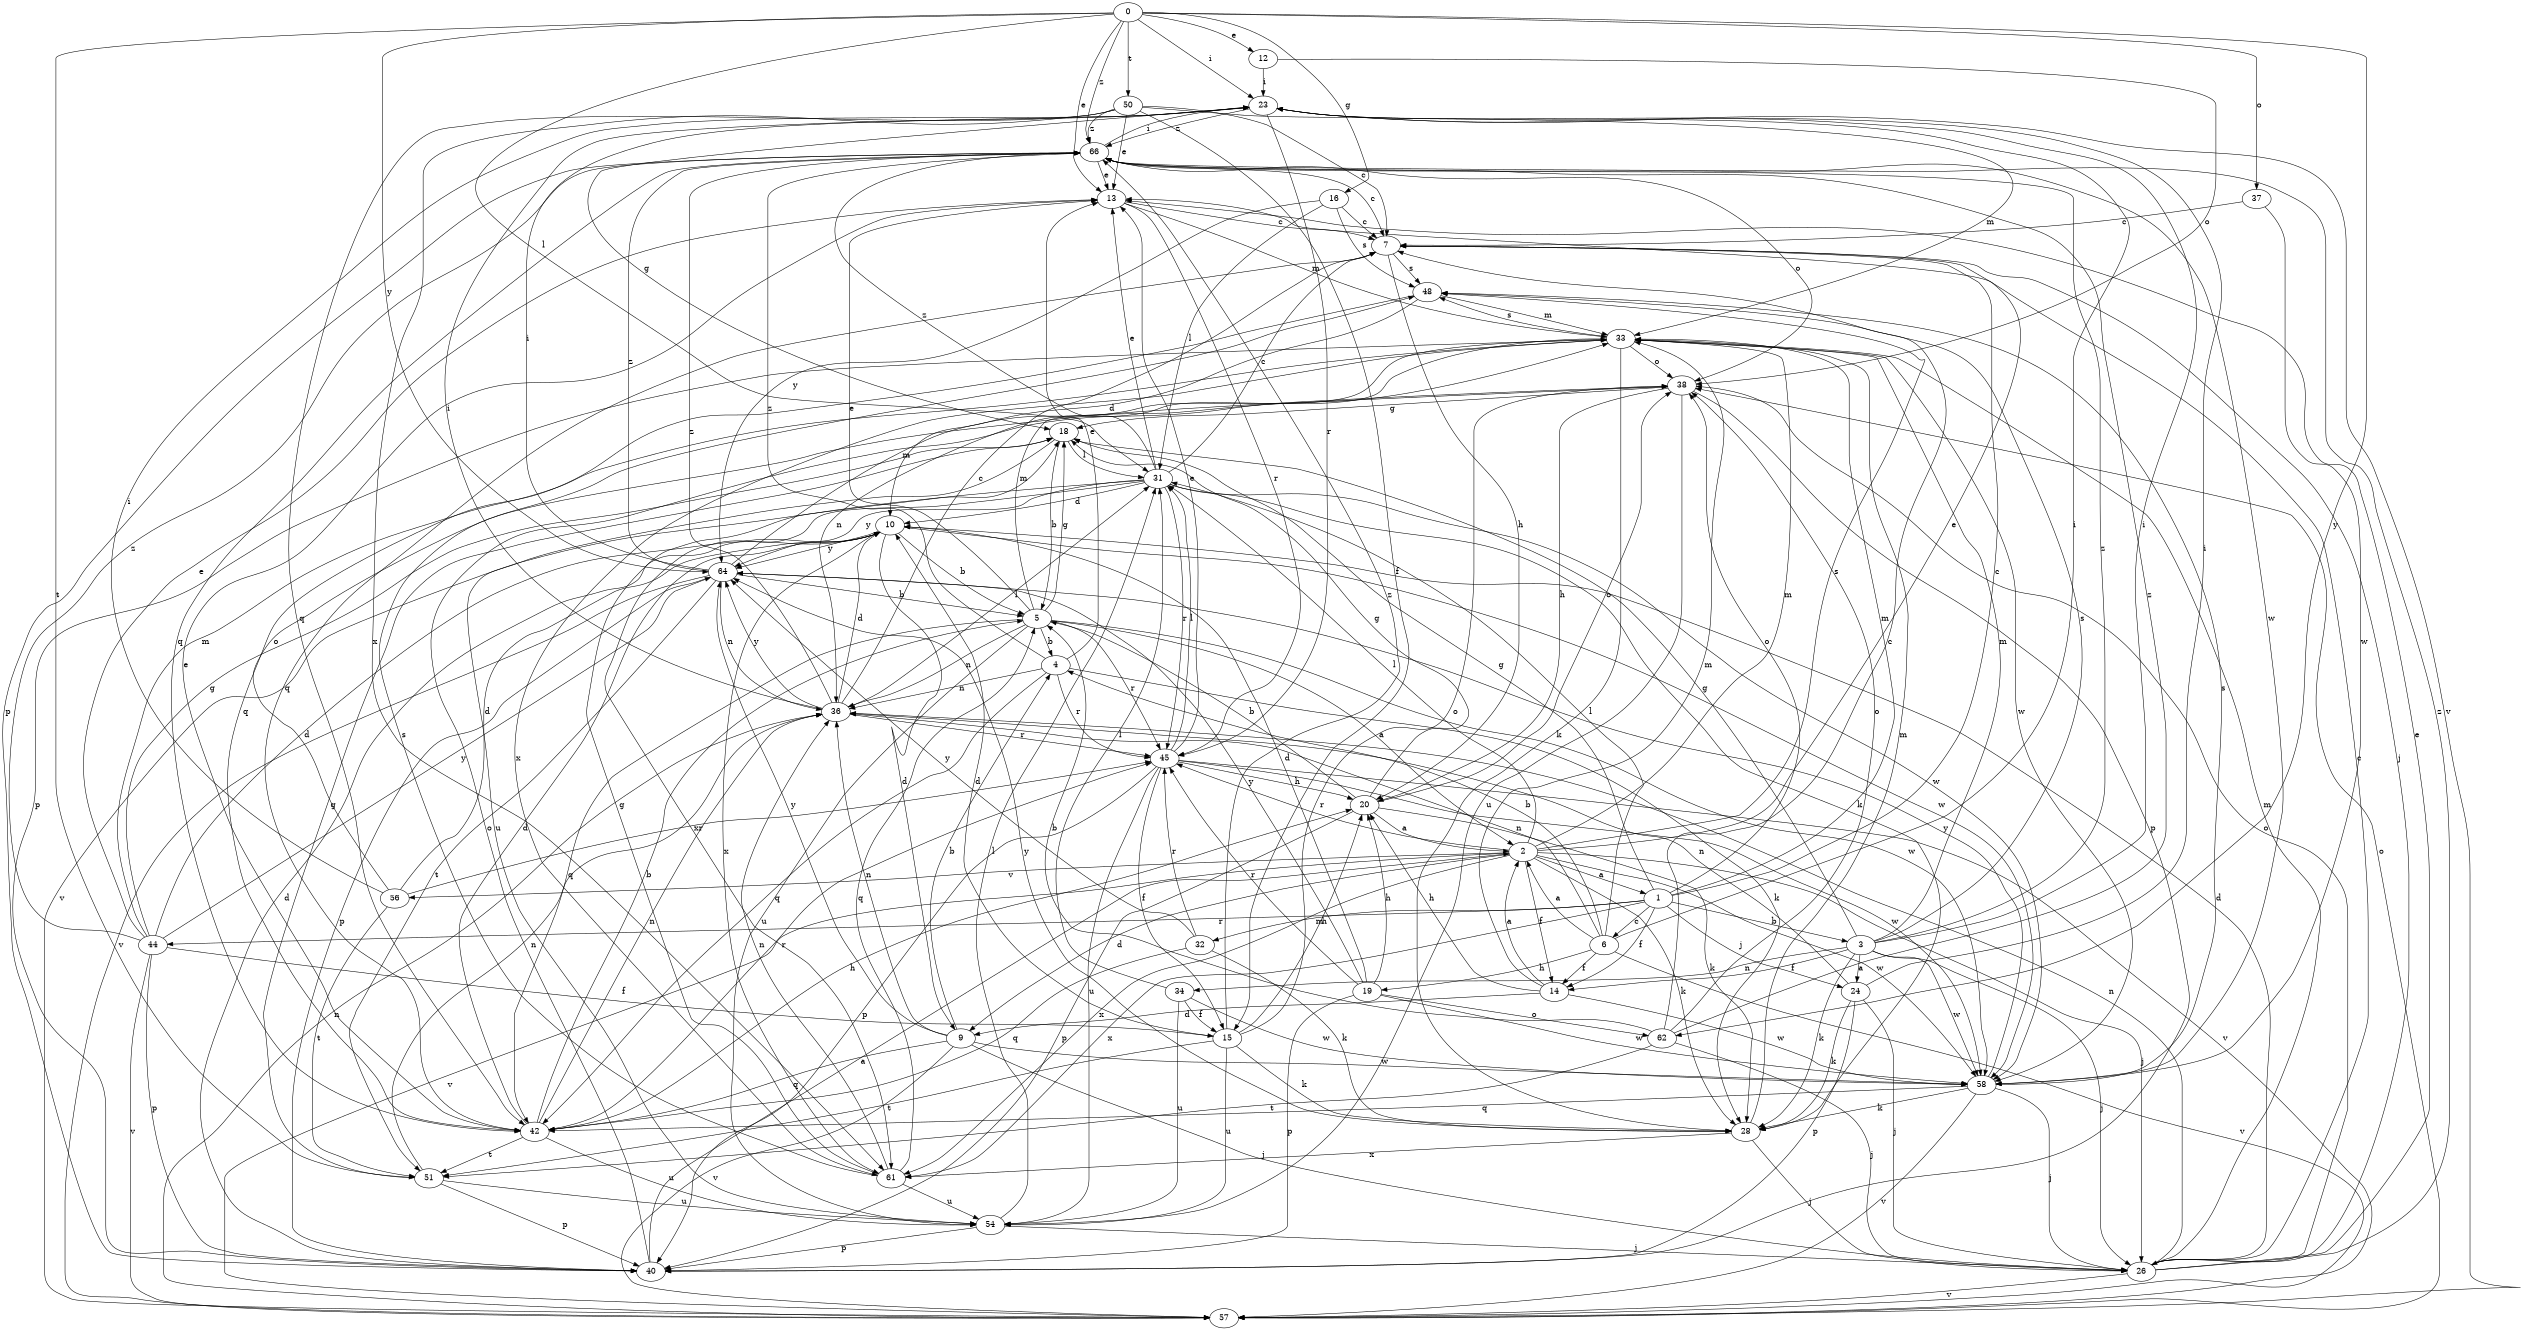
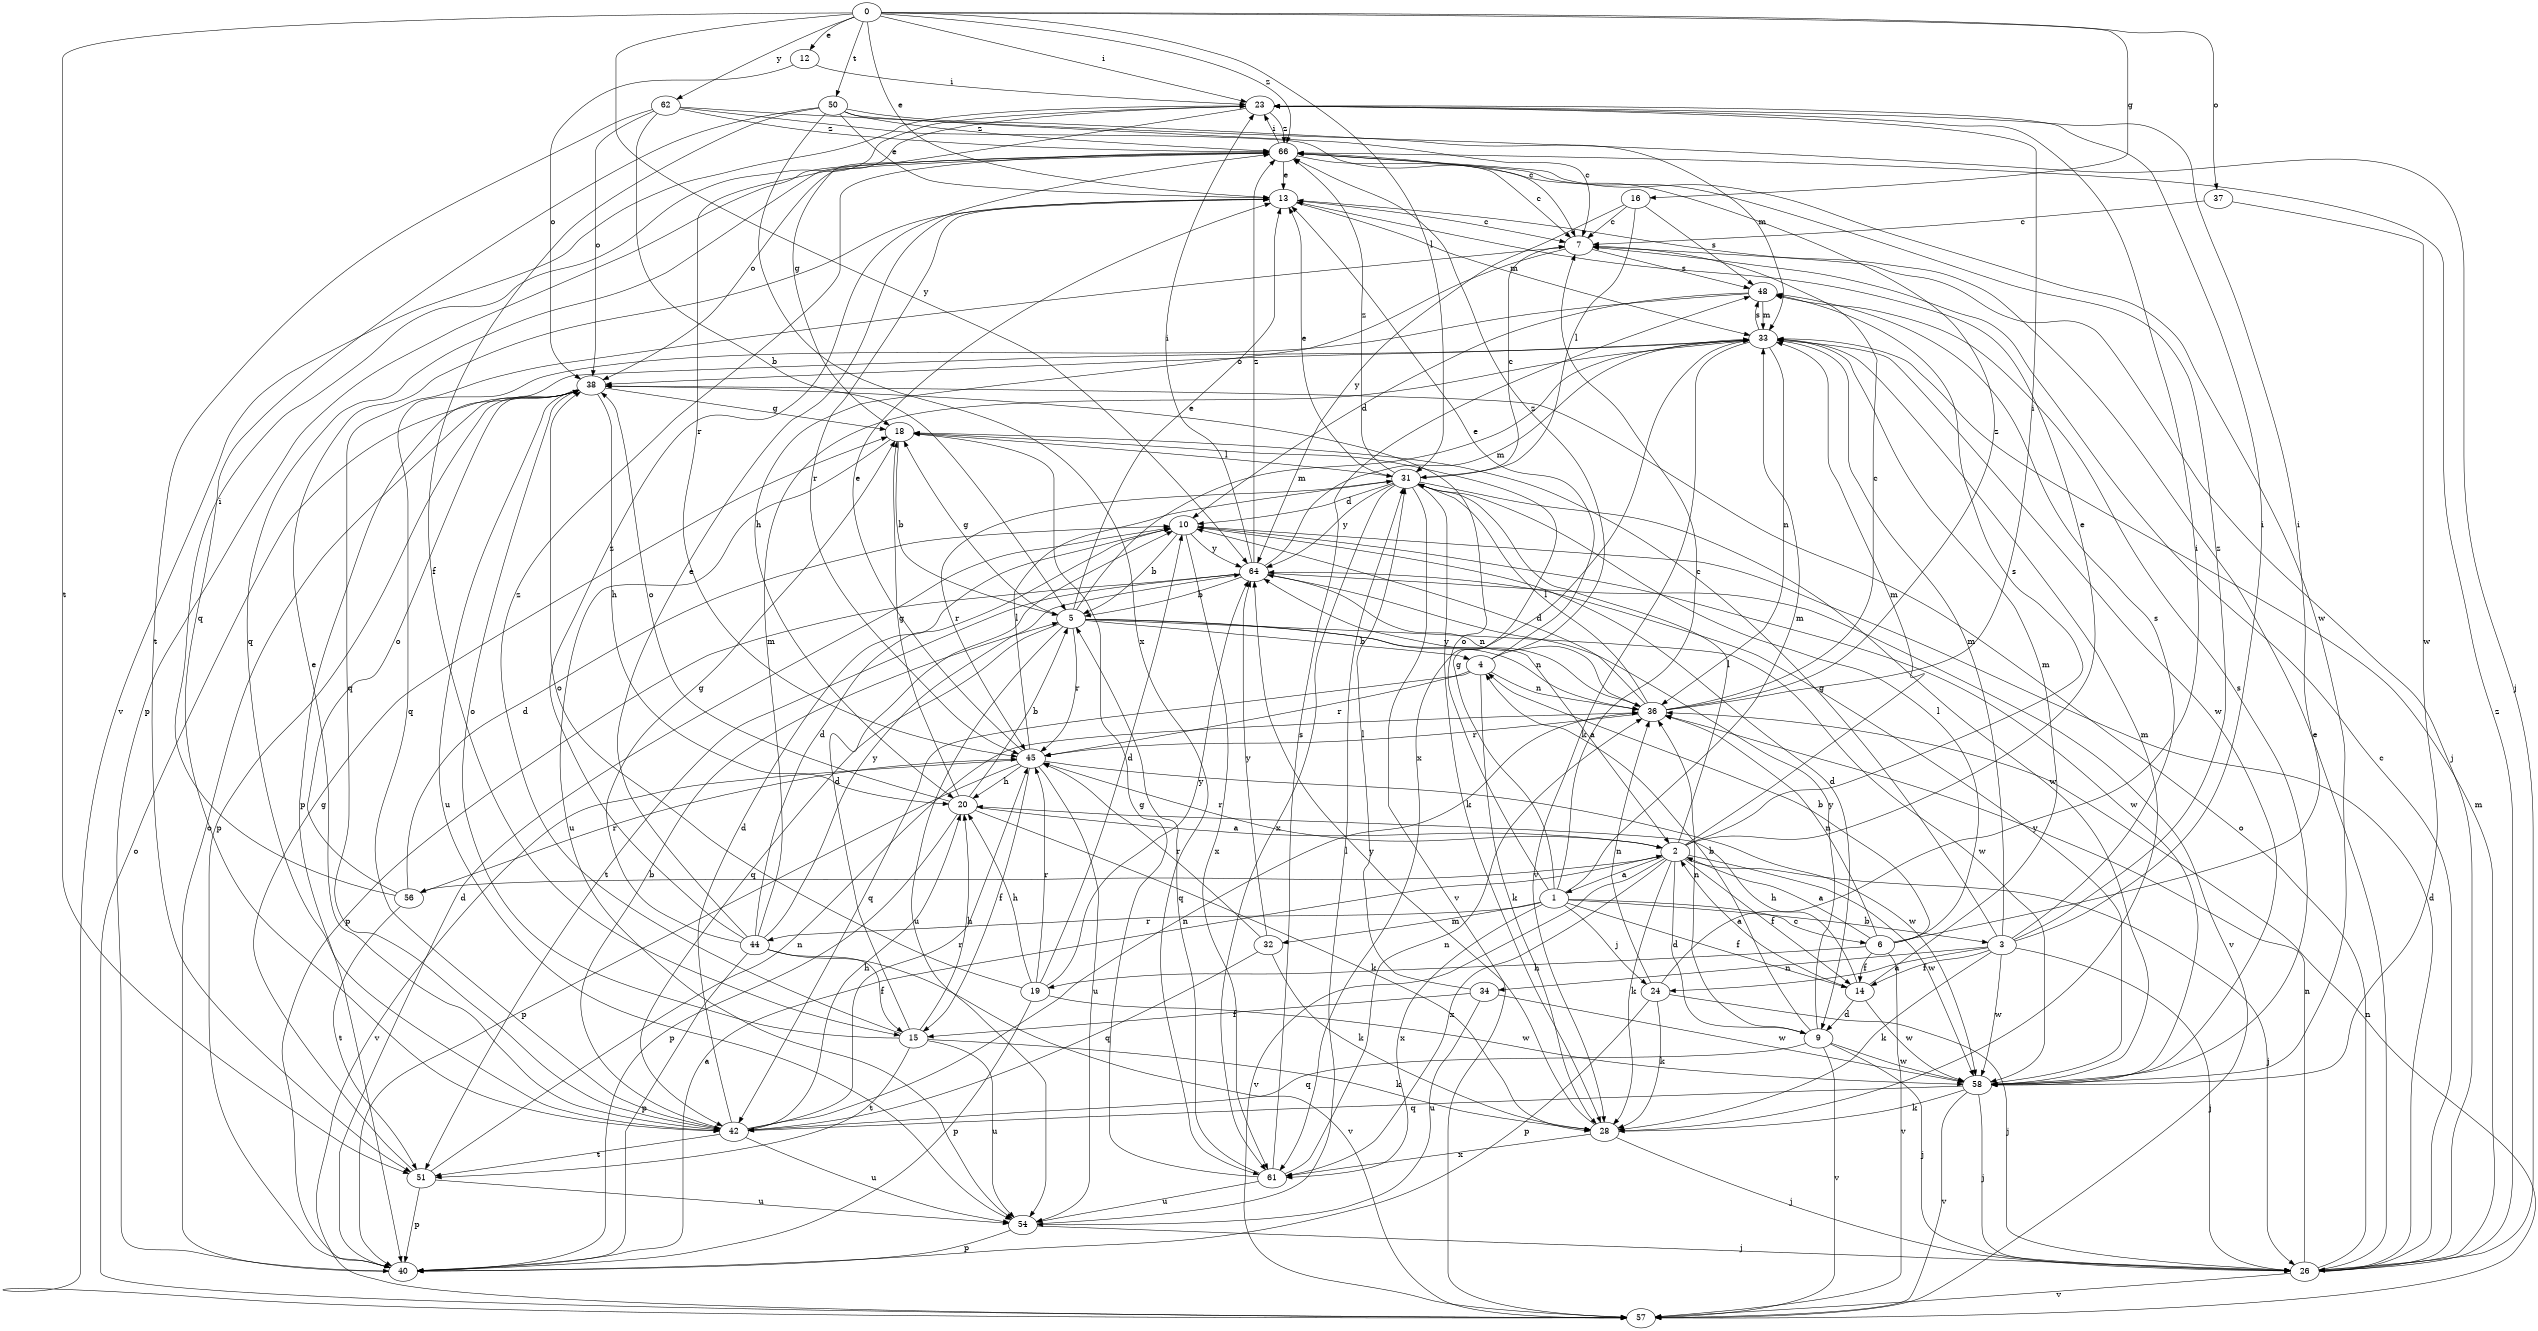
edge "19" -> "62": now "19" -> "38"
